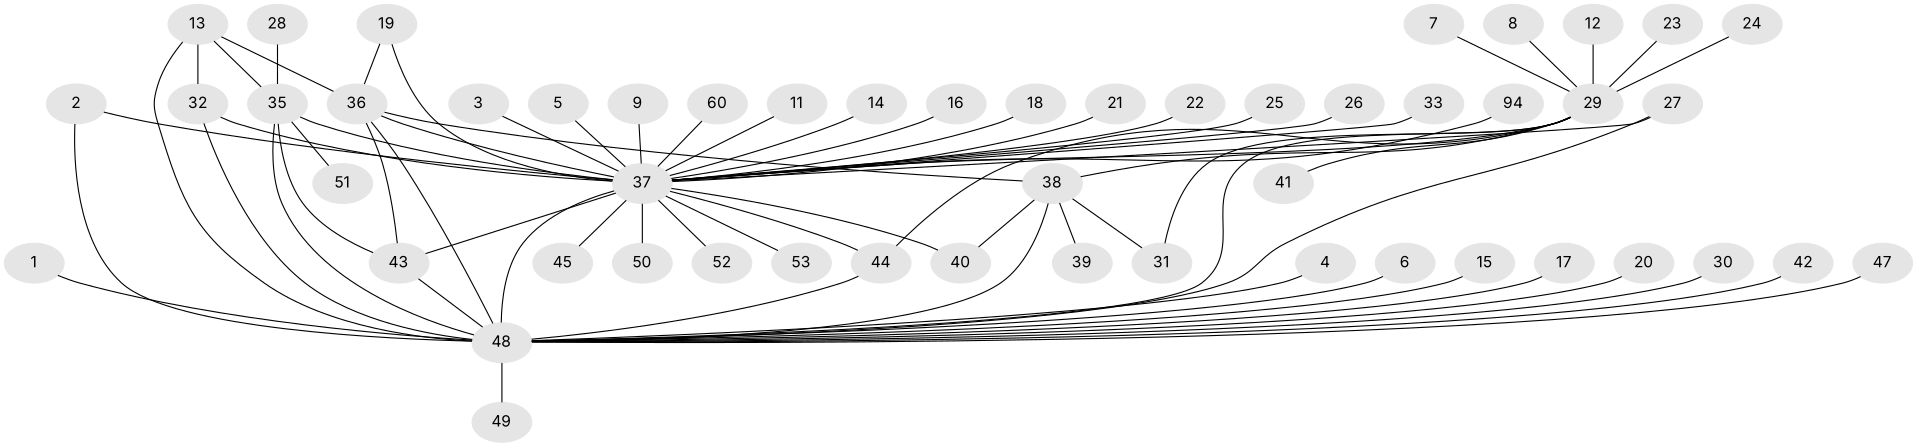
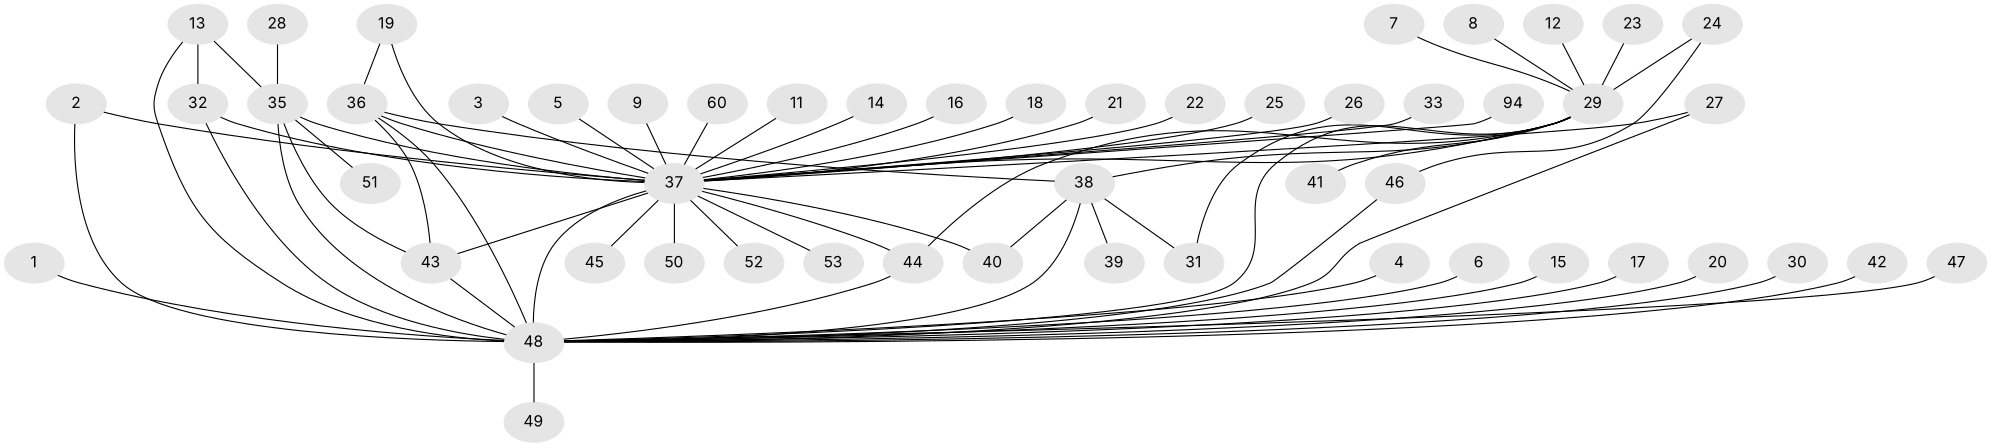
edge "13" -- "36": removed
node "46": added
